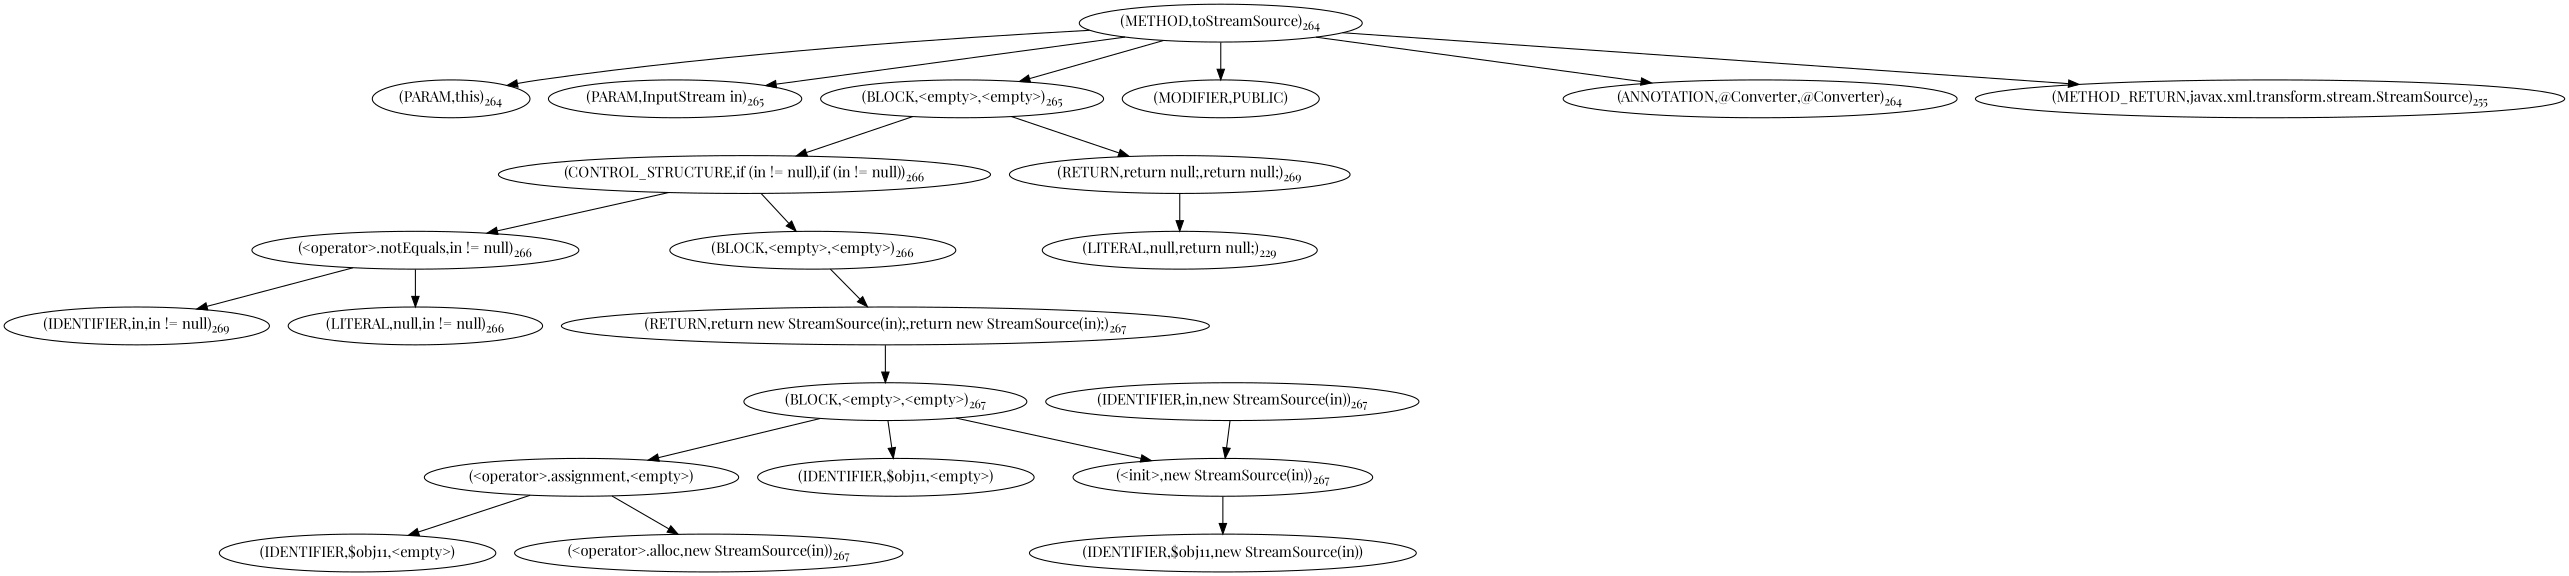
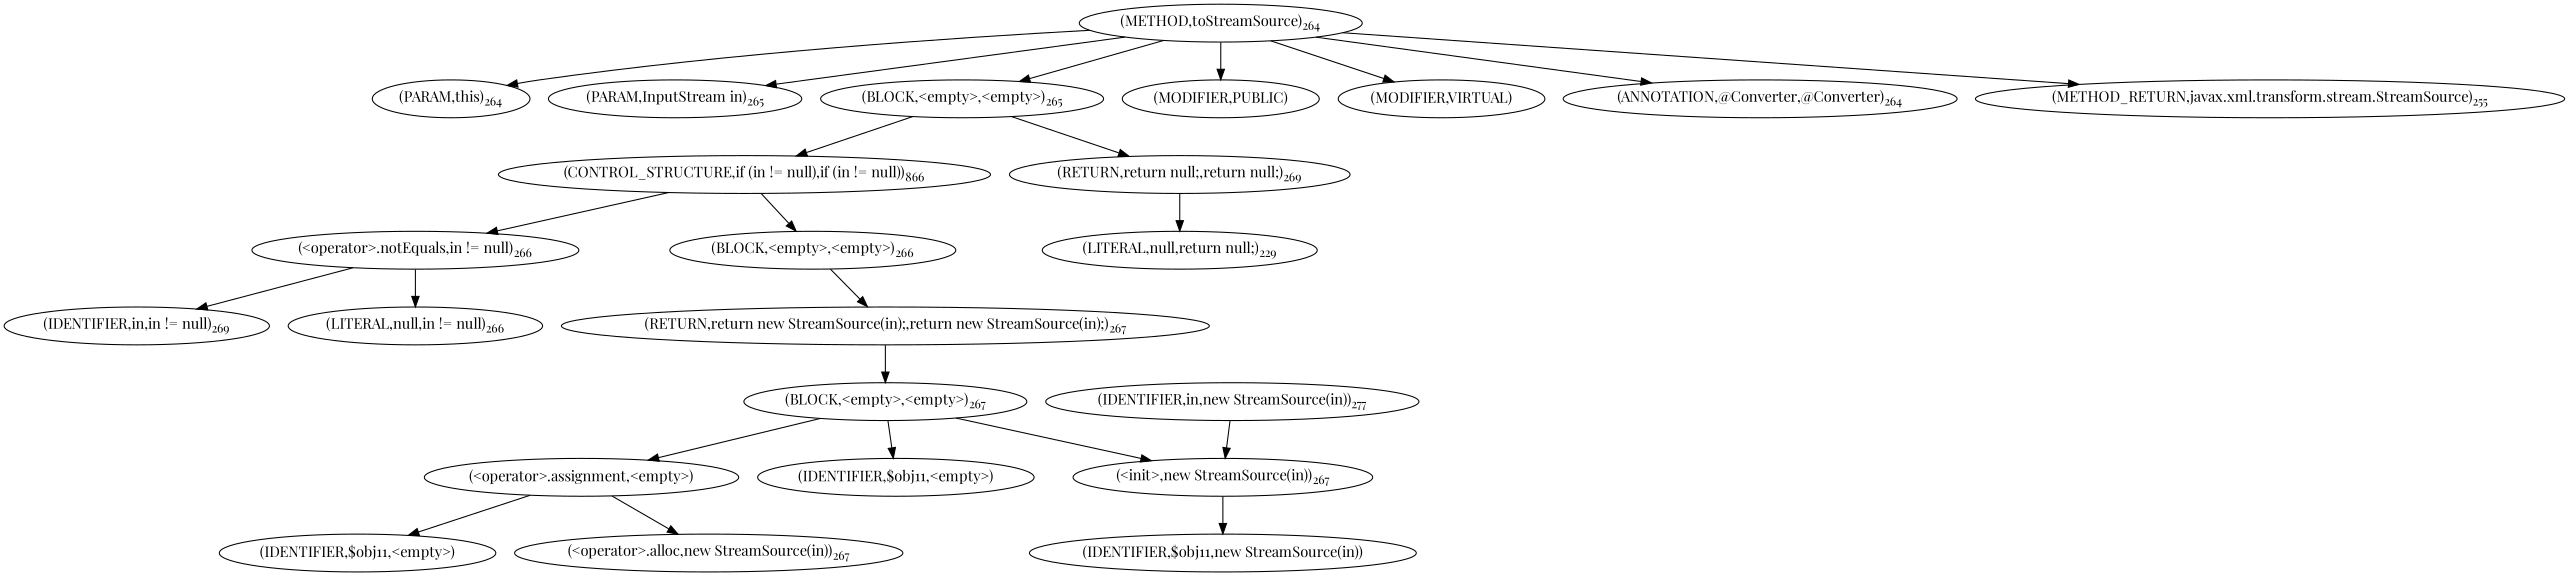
node "(MODIFIER,VIRTUAL)": added
node "(CONTROL_STRUCTURE,if (in != null),if (in != null))": text "266" -> "866"
node "(IDENTIFIER,in,new StreamSource(in))": text "267" -> "277"
